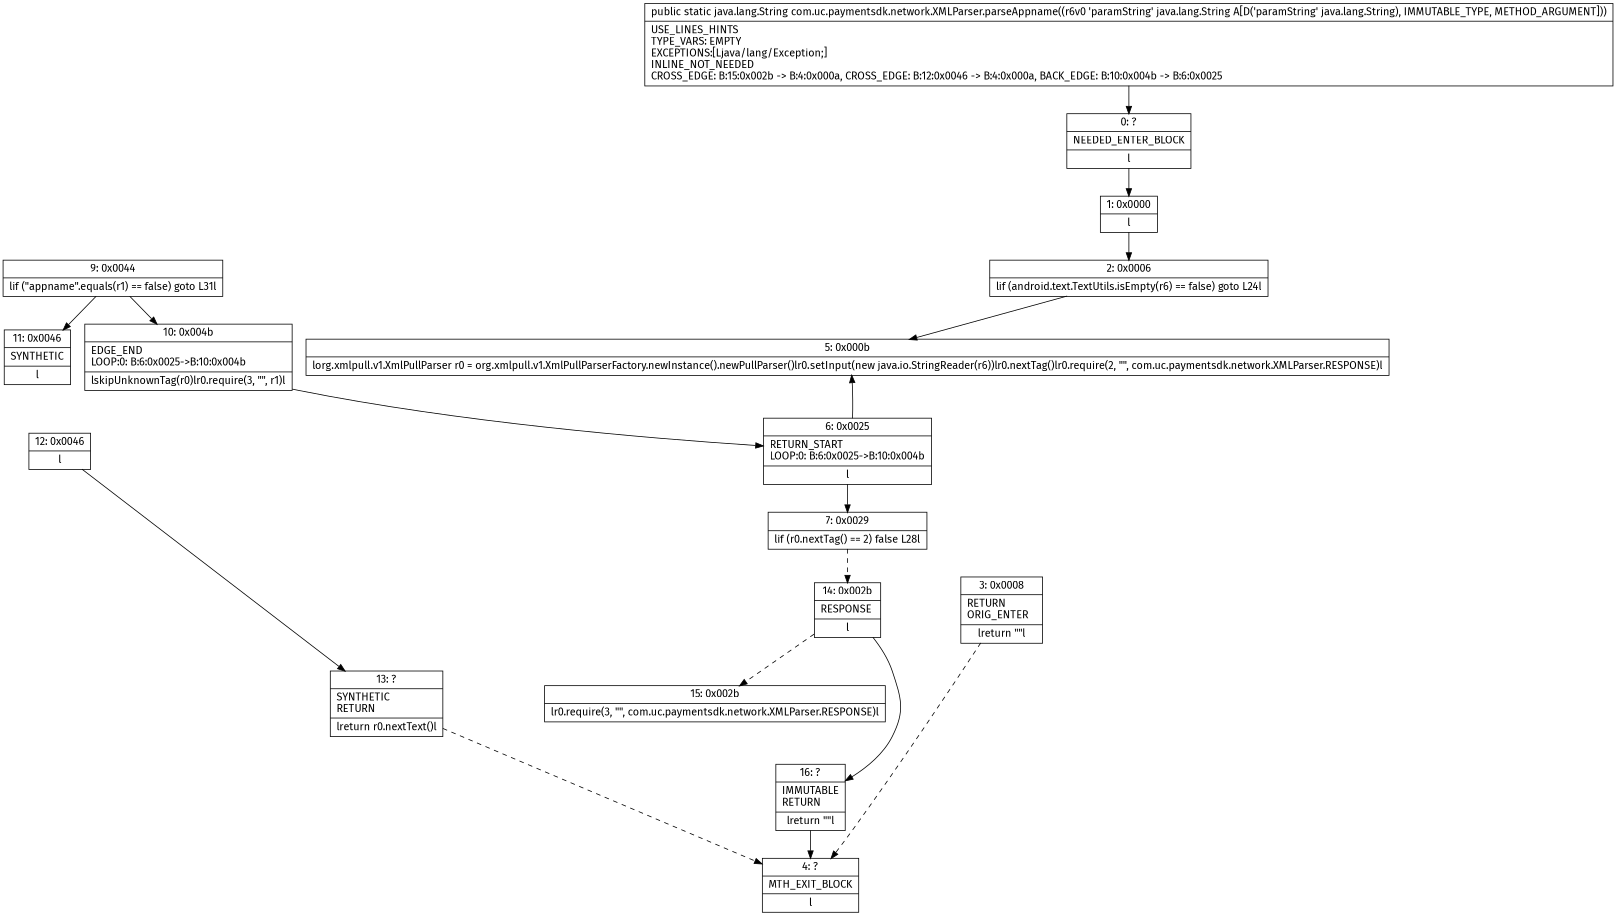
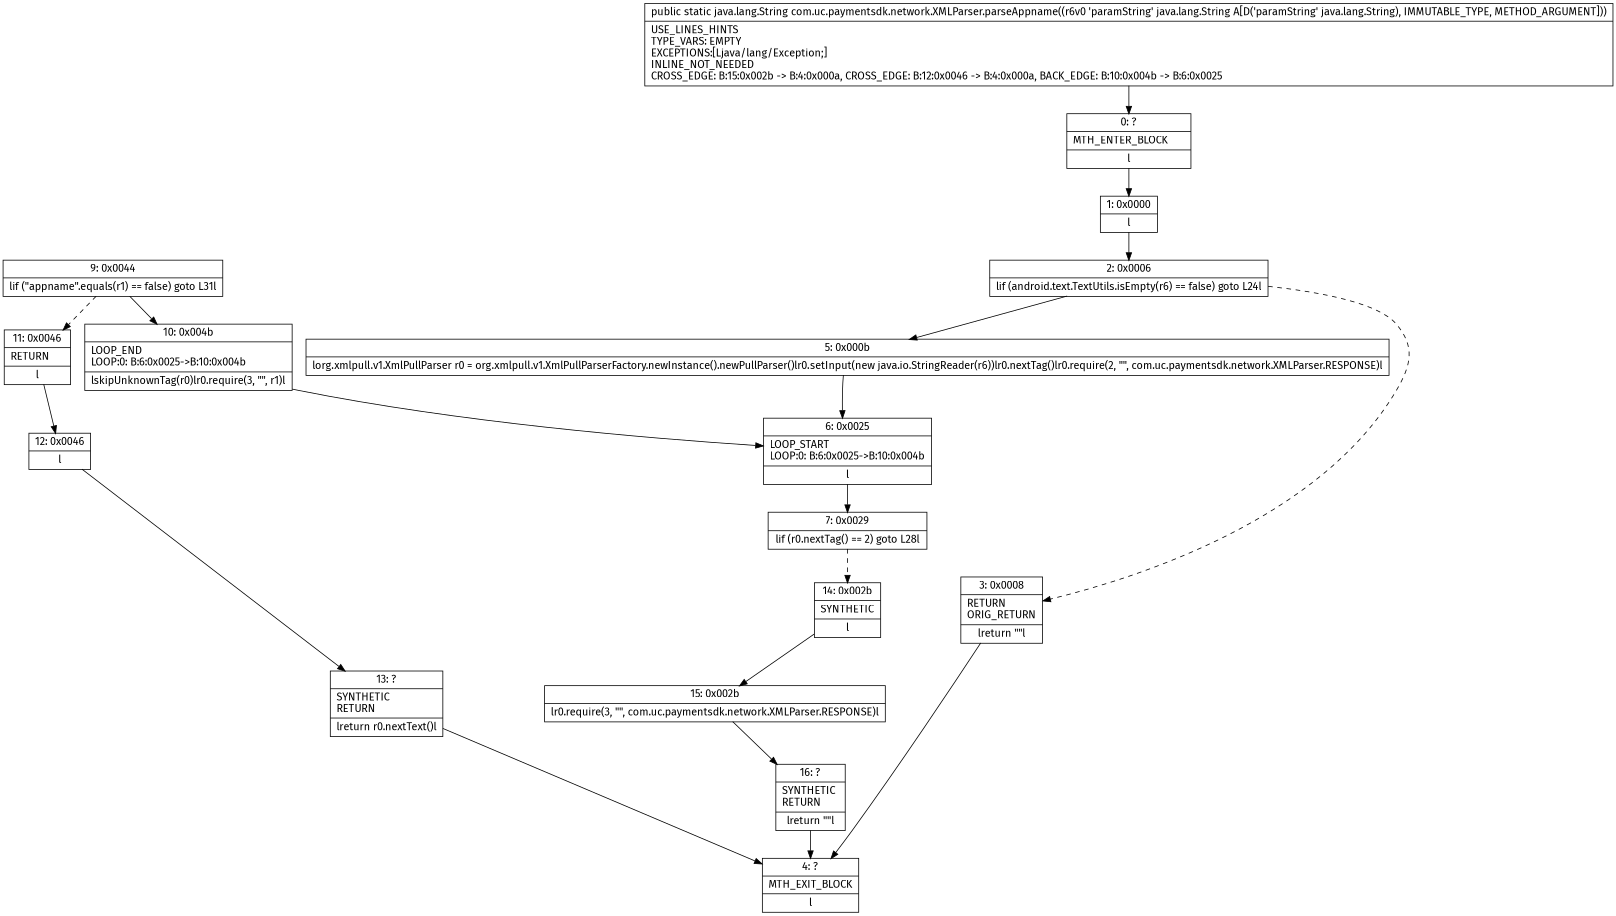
node "0: ?": text "NEEDED_ENTER_BLOCK" -> "MTH_ENTER_BLOCK"
edge "9: 0x0044" -> "11: 0x0046": style solid -> dashed
node "10: 0x004b": text "EDGE_END" -> "LOOP_END"
node "11: 0x0046": text "SYNTHETIC" -> "RETURN"
edge "6: 0x0025" -> "5: 0x000b": reversed
edge "11: 0x0046" -> "12: 0x0046": added
node "6: 0x0025": text "RETURN_START" -> "LOOP_START"
edge "2: 0x0006" -> "3: 0x0008": added
node "7: 0x0029": text "lif (r0.nextTag() == 2) false L28l" -> "lif (r0.nextTag() == 2) goto L28l"
node "14: 0x002b": text "RESPONSE" -> "SYNTHETIC"
node "3: 0x0008": text "ORIG_ENTER" -> "ORIG_RETURN"
edge "14: 0x002b" -> "15: 0x002b": style dashed -> solid
edge "14: 0x002b" -> "16: ?": now "15: 0x002b" -> "16: ?"
edge "3: 0x0008" -> "4: ?": style dashed -> solid
node "16: ?": text "IMMUTABLE" -> "SYNTHETIC"
edge "13: ?" -> "4: ?": style dashed -> solid
